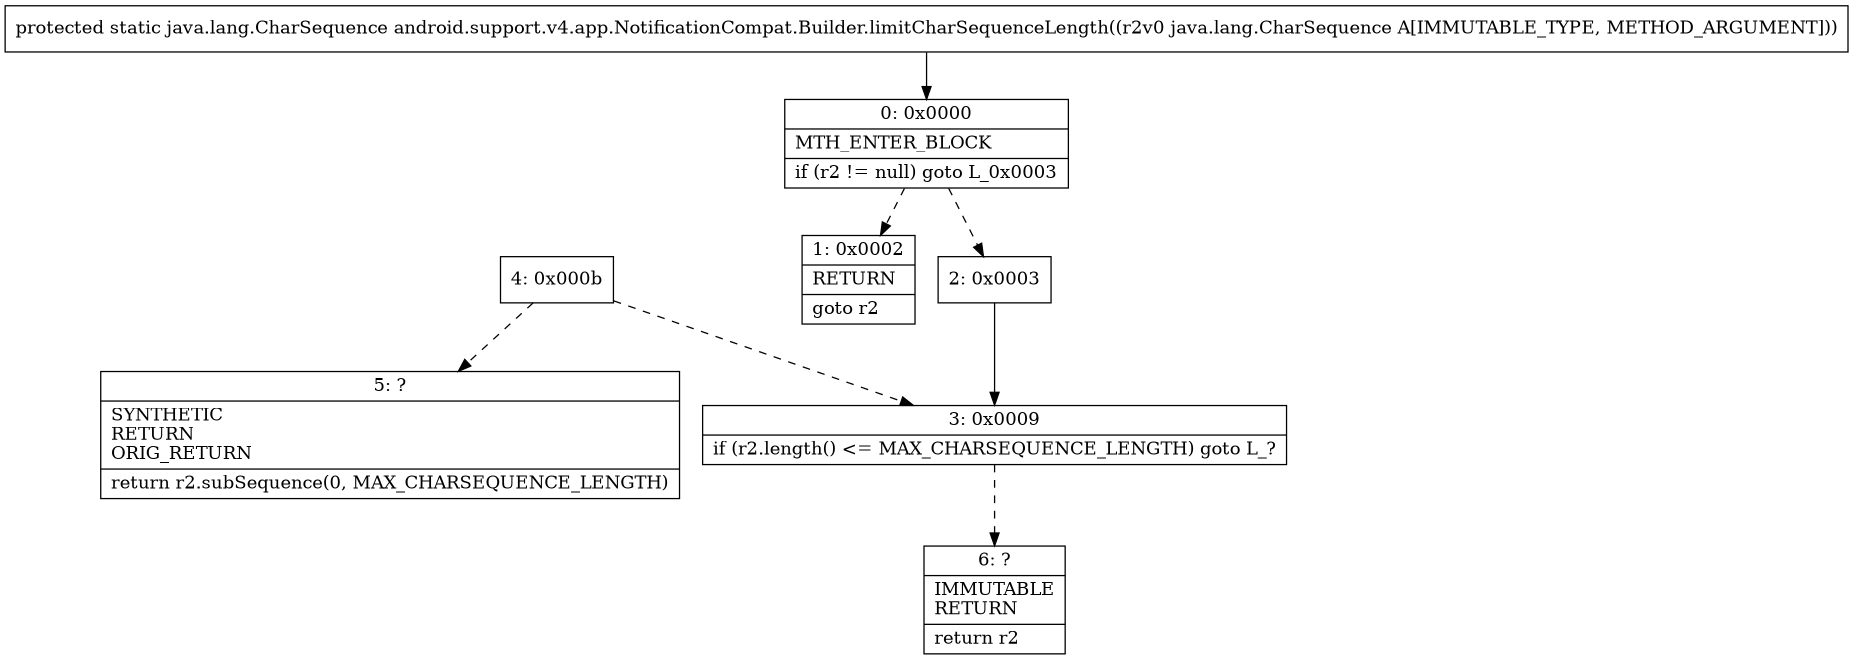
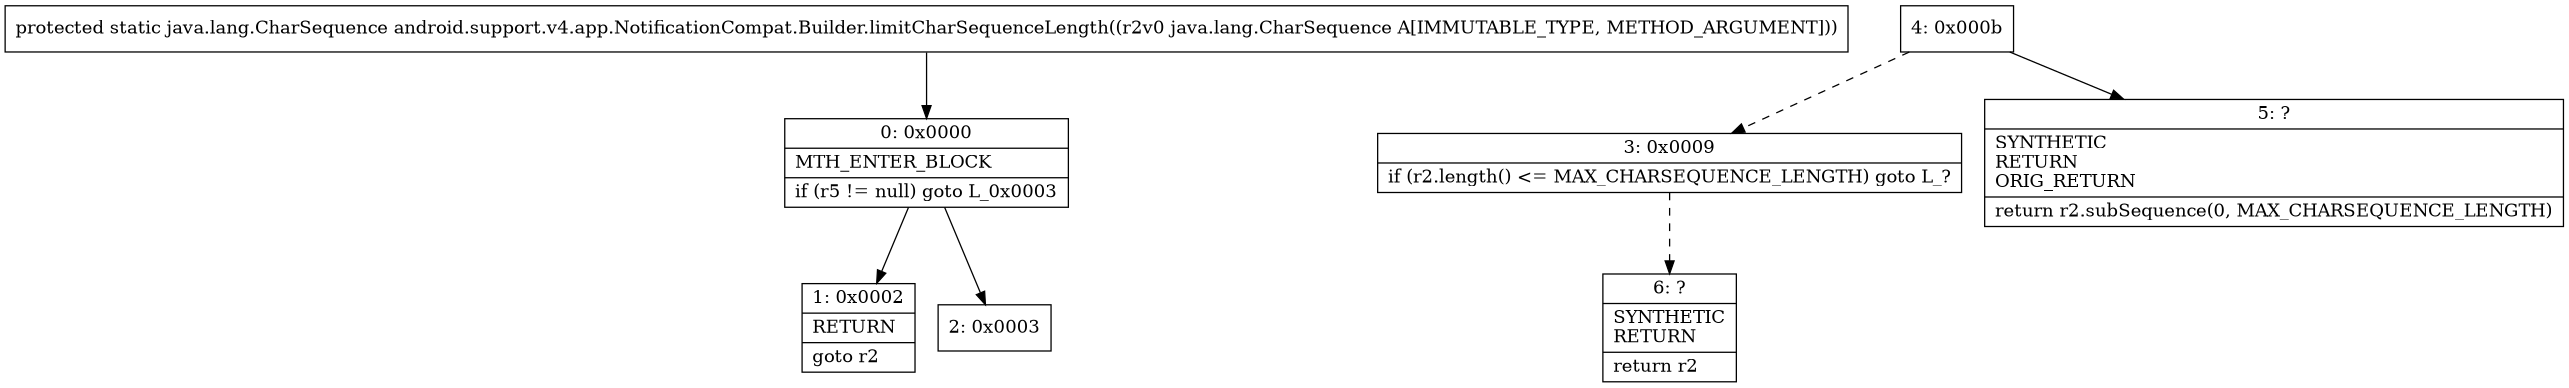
node "0: 0x0000": text "if (r2 != null) goto L_0x0003" -> "if (r5 != null) goto L_0x0003"
edge "0: 0x0000" -> "1: 0x0002": style dashed -> solid
edge "0: 0x0000" -> "2: 0x0003": style dashed -> solid
edge "4: 0x000b" -> "5: ?": style dashed -> solid
edge "2: 0x0003" -> "3: 0x0009": removed
node "6: ?": text "IMMUTABLE" -> "SYNTHETIC"
